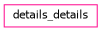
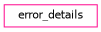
node "details_details": label "details_details" -> "error_details"
